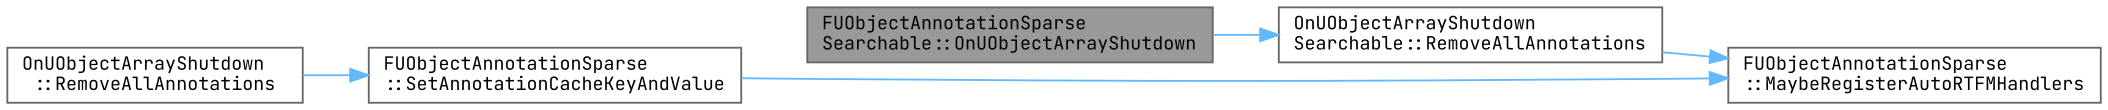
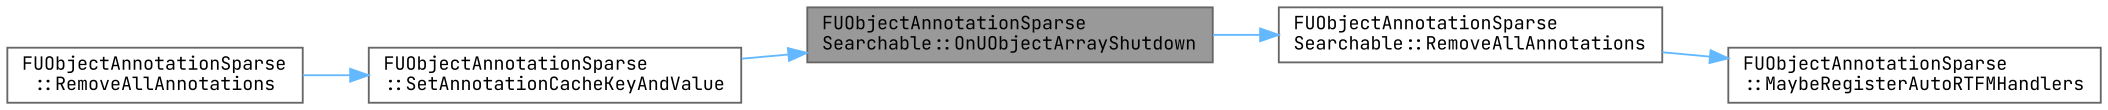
node "OnUObjectArrayShutdown Searchable::RemoveAllAnnotations": label "OnUObjectArrayShutdown Searchable::RemoveAllAnnotations" -> "FUObjectAnnotationSparse Searchable::RemoveAllAnnotations"
node "OnUObjectArrayShutdown ::RemoveAllAnnotations": label "OnUObjectArrayShutdown ::RemoveAllAnnotations" -> "FUObjectAnnotationSparse ::RemoveAllAnnotations"
edge "FUObjectAnnotationSparse ::SetAnnotationCacheKeyAndValue" -> "FUObjectAnnotationSparse ::MaybeRegisterAutoRTFMHandlers": now "FUObjectAnnotationSparse ::SetAnnotationCacheKeyAndValue" -> "FUObjectAnnotationSparse Searchable::OnUObjectArrayShutdown"
